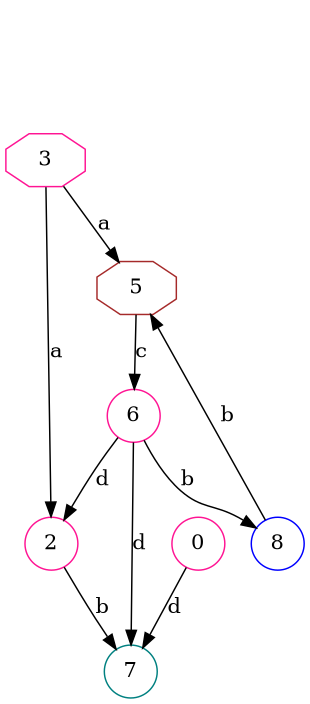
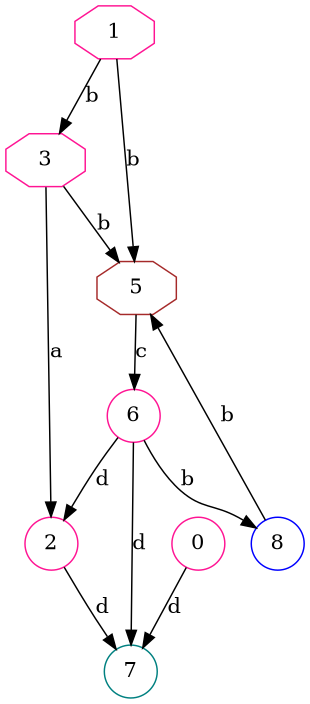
node "1": added
edge "3" -> "5": label "a" -> "b"
edge "2" -> "7": label "b" -> "d"
